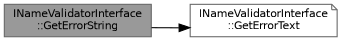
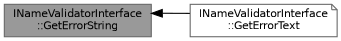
edge "INameValidatorInterface ::GetErrorString" -> "INameValidatorInterface ::GetErrorText": reversed
